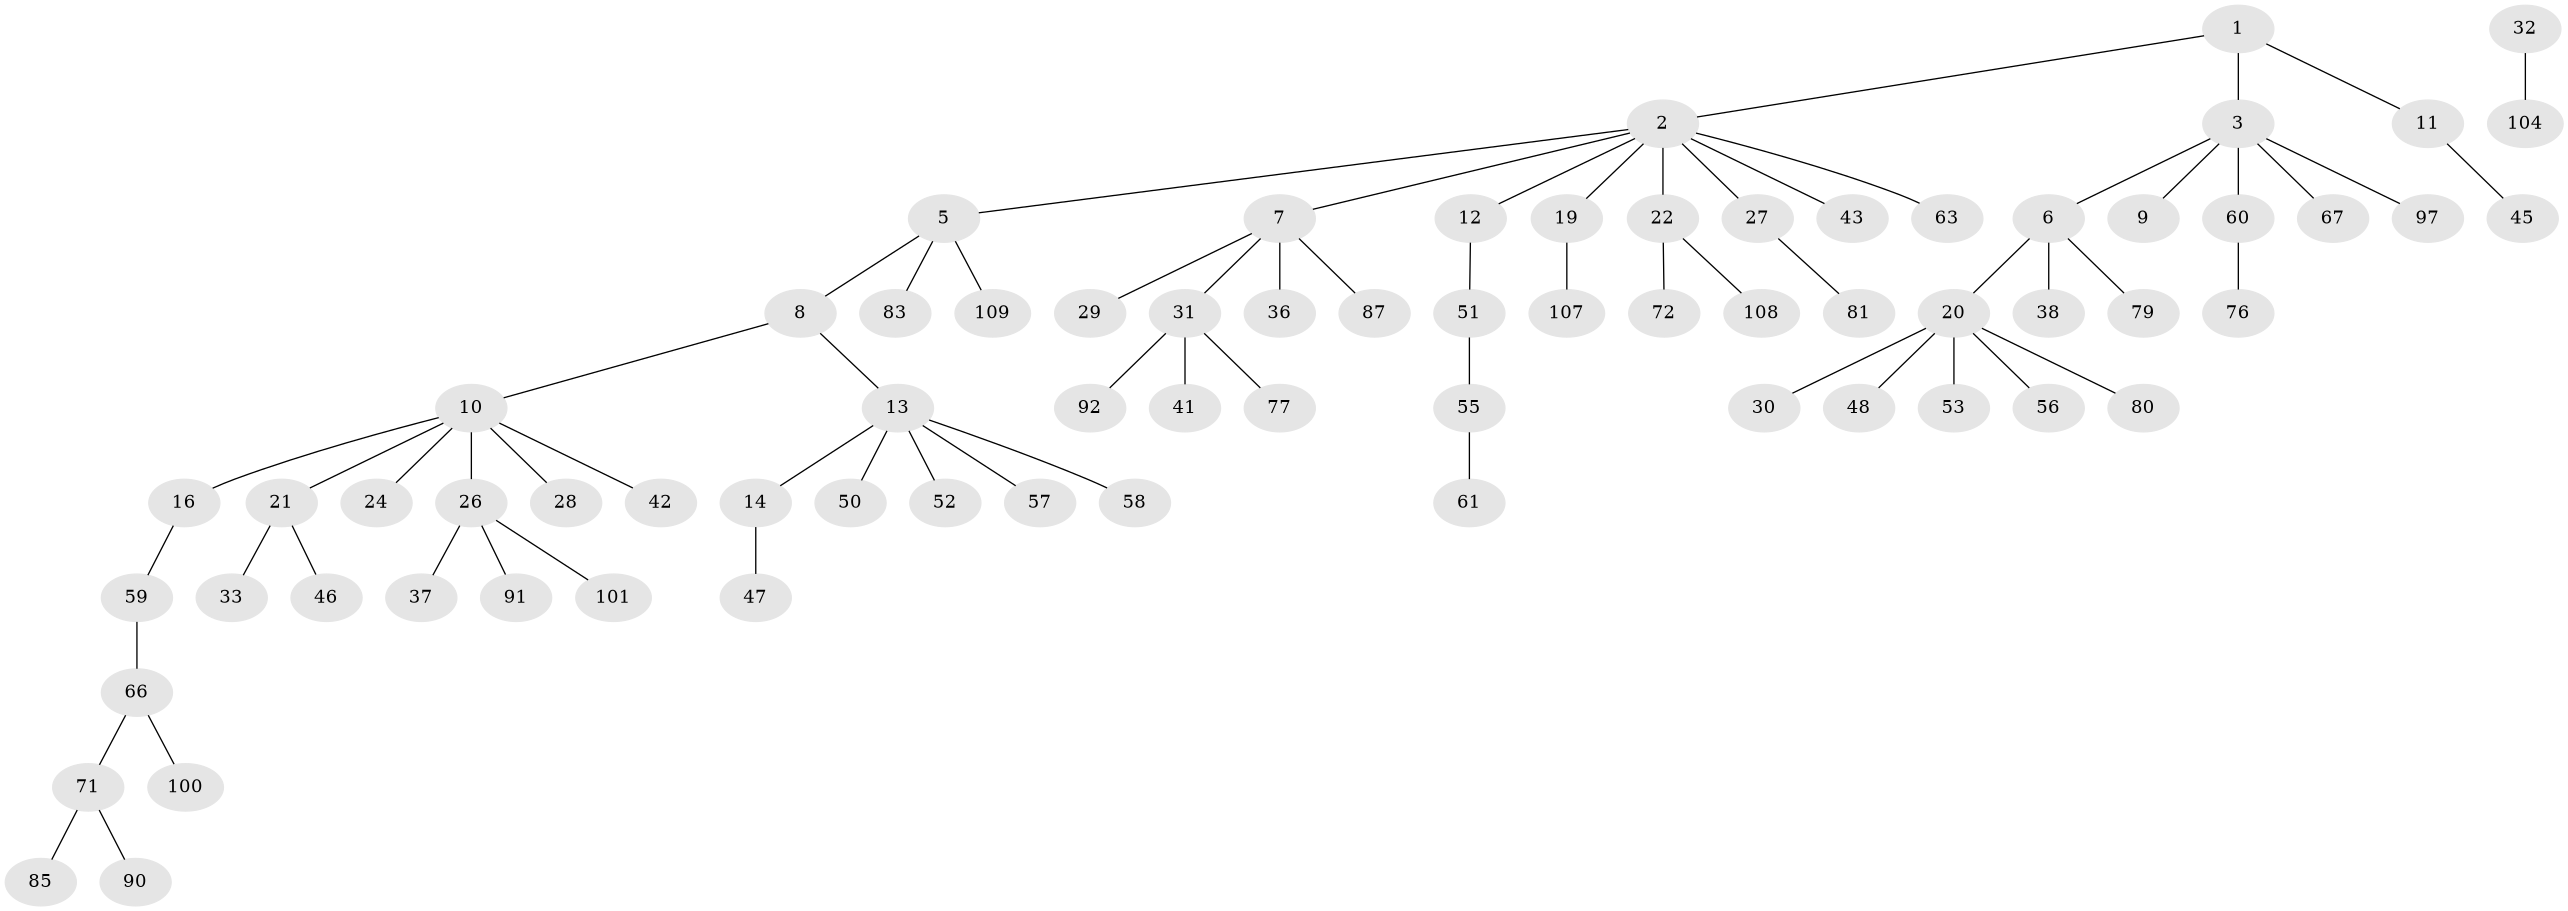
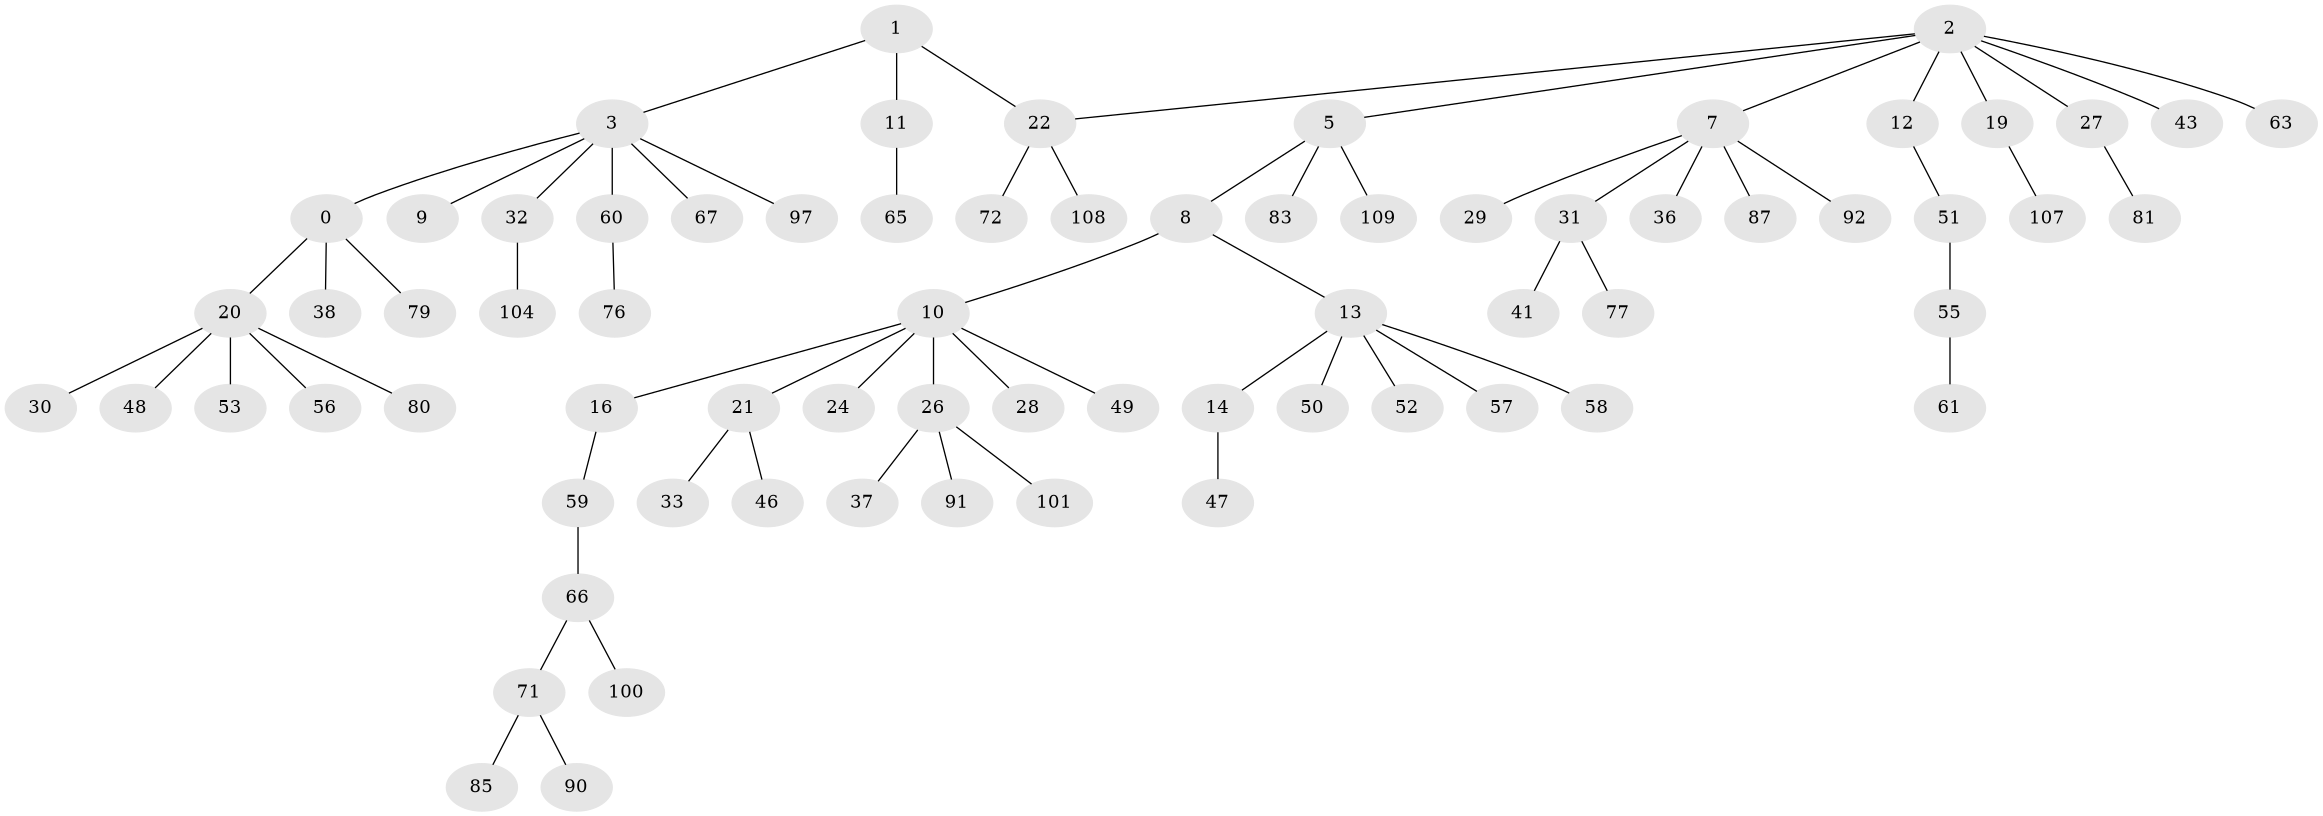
edge "1" -- "2": now "1" -- "22"
edge "3" -- "32": added
node "6": label "6" -> "0"
node "45": label "45" -> "65"
edge "31" -- "92": now "7" -- "92"
node "42": label "42" -> "49"
